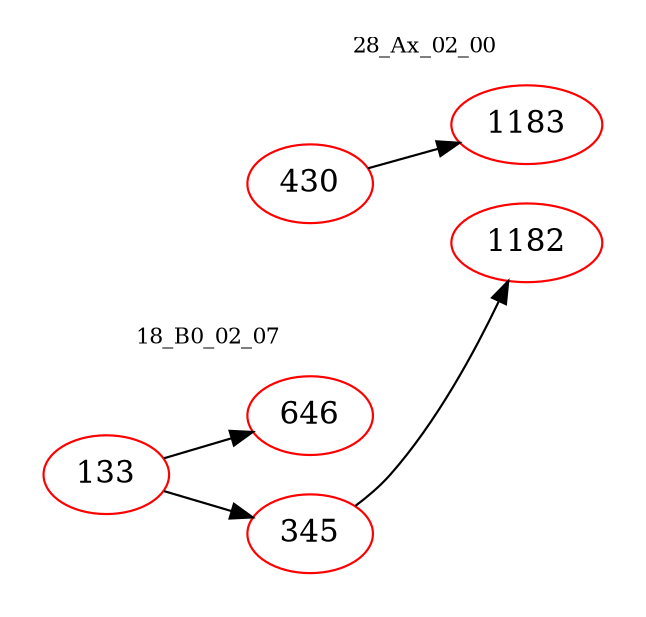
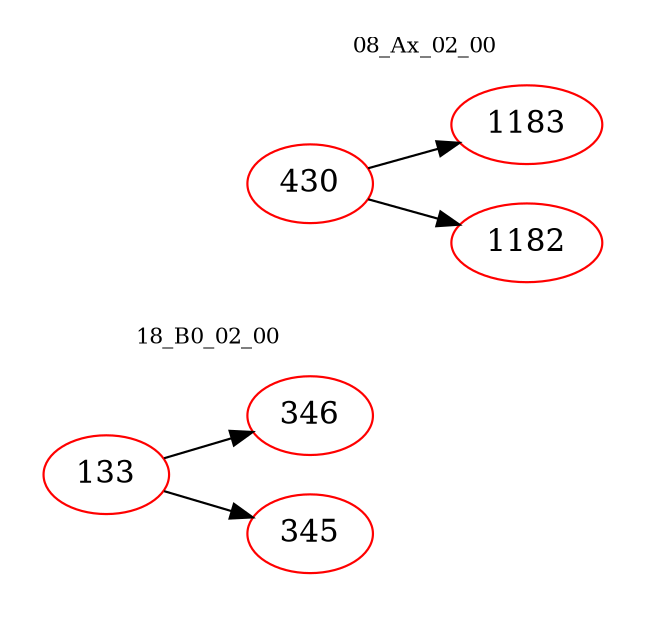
cluster "28_Ax_02_00": label "28_Ax_02_00" -> "08_Ax_02_00"
cluster "18_B0_02_07": label "18_B0_02_07" -> "18_B0_02_00"
edge "345" -> "1182": now "430" -> "1182"
node "646": label "646" -> "346"
